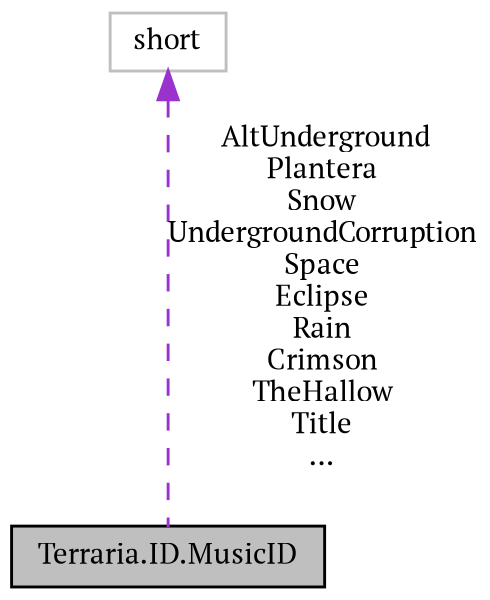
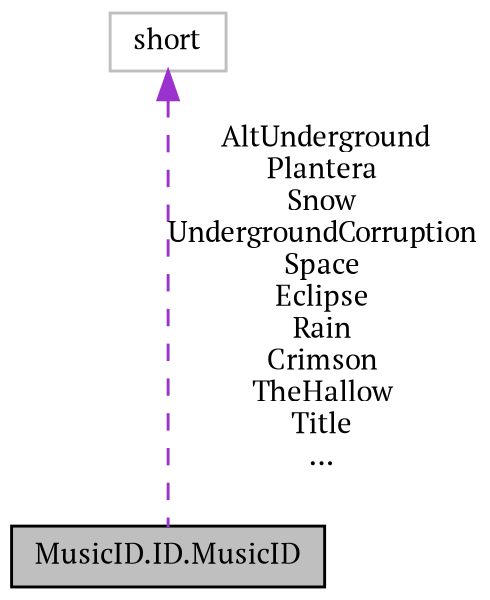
node "Terraria.ID.MusicID": label "Terraria.ID.MusicID" -> "MusicID.ID.MusicID"
